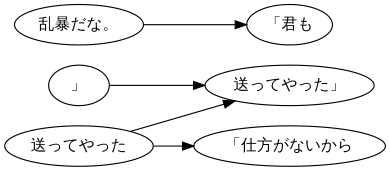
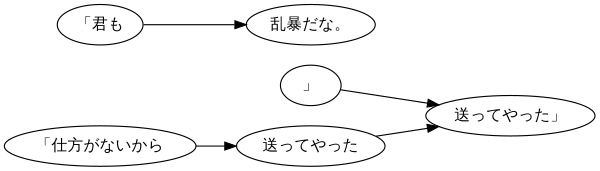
edge "乱暴だな。" -> "「君も": reversed
edge "送ってやった" -> "「仕方がないから": reversed
